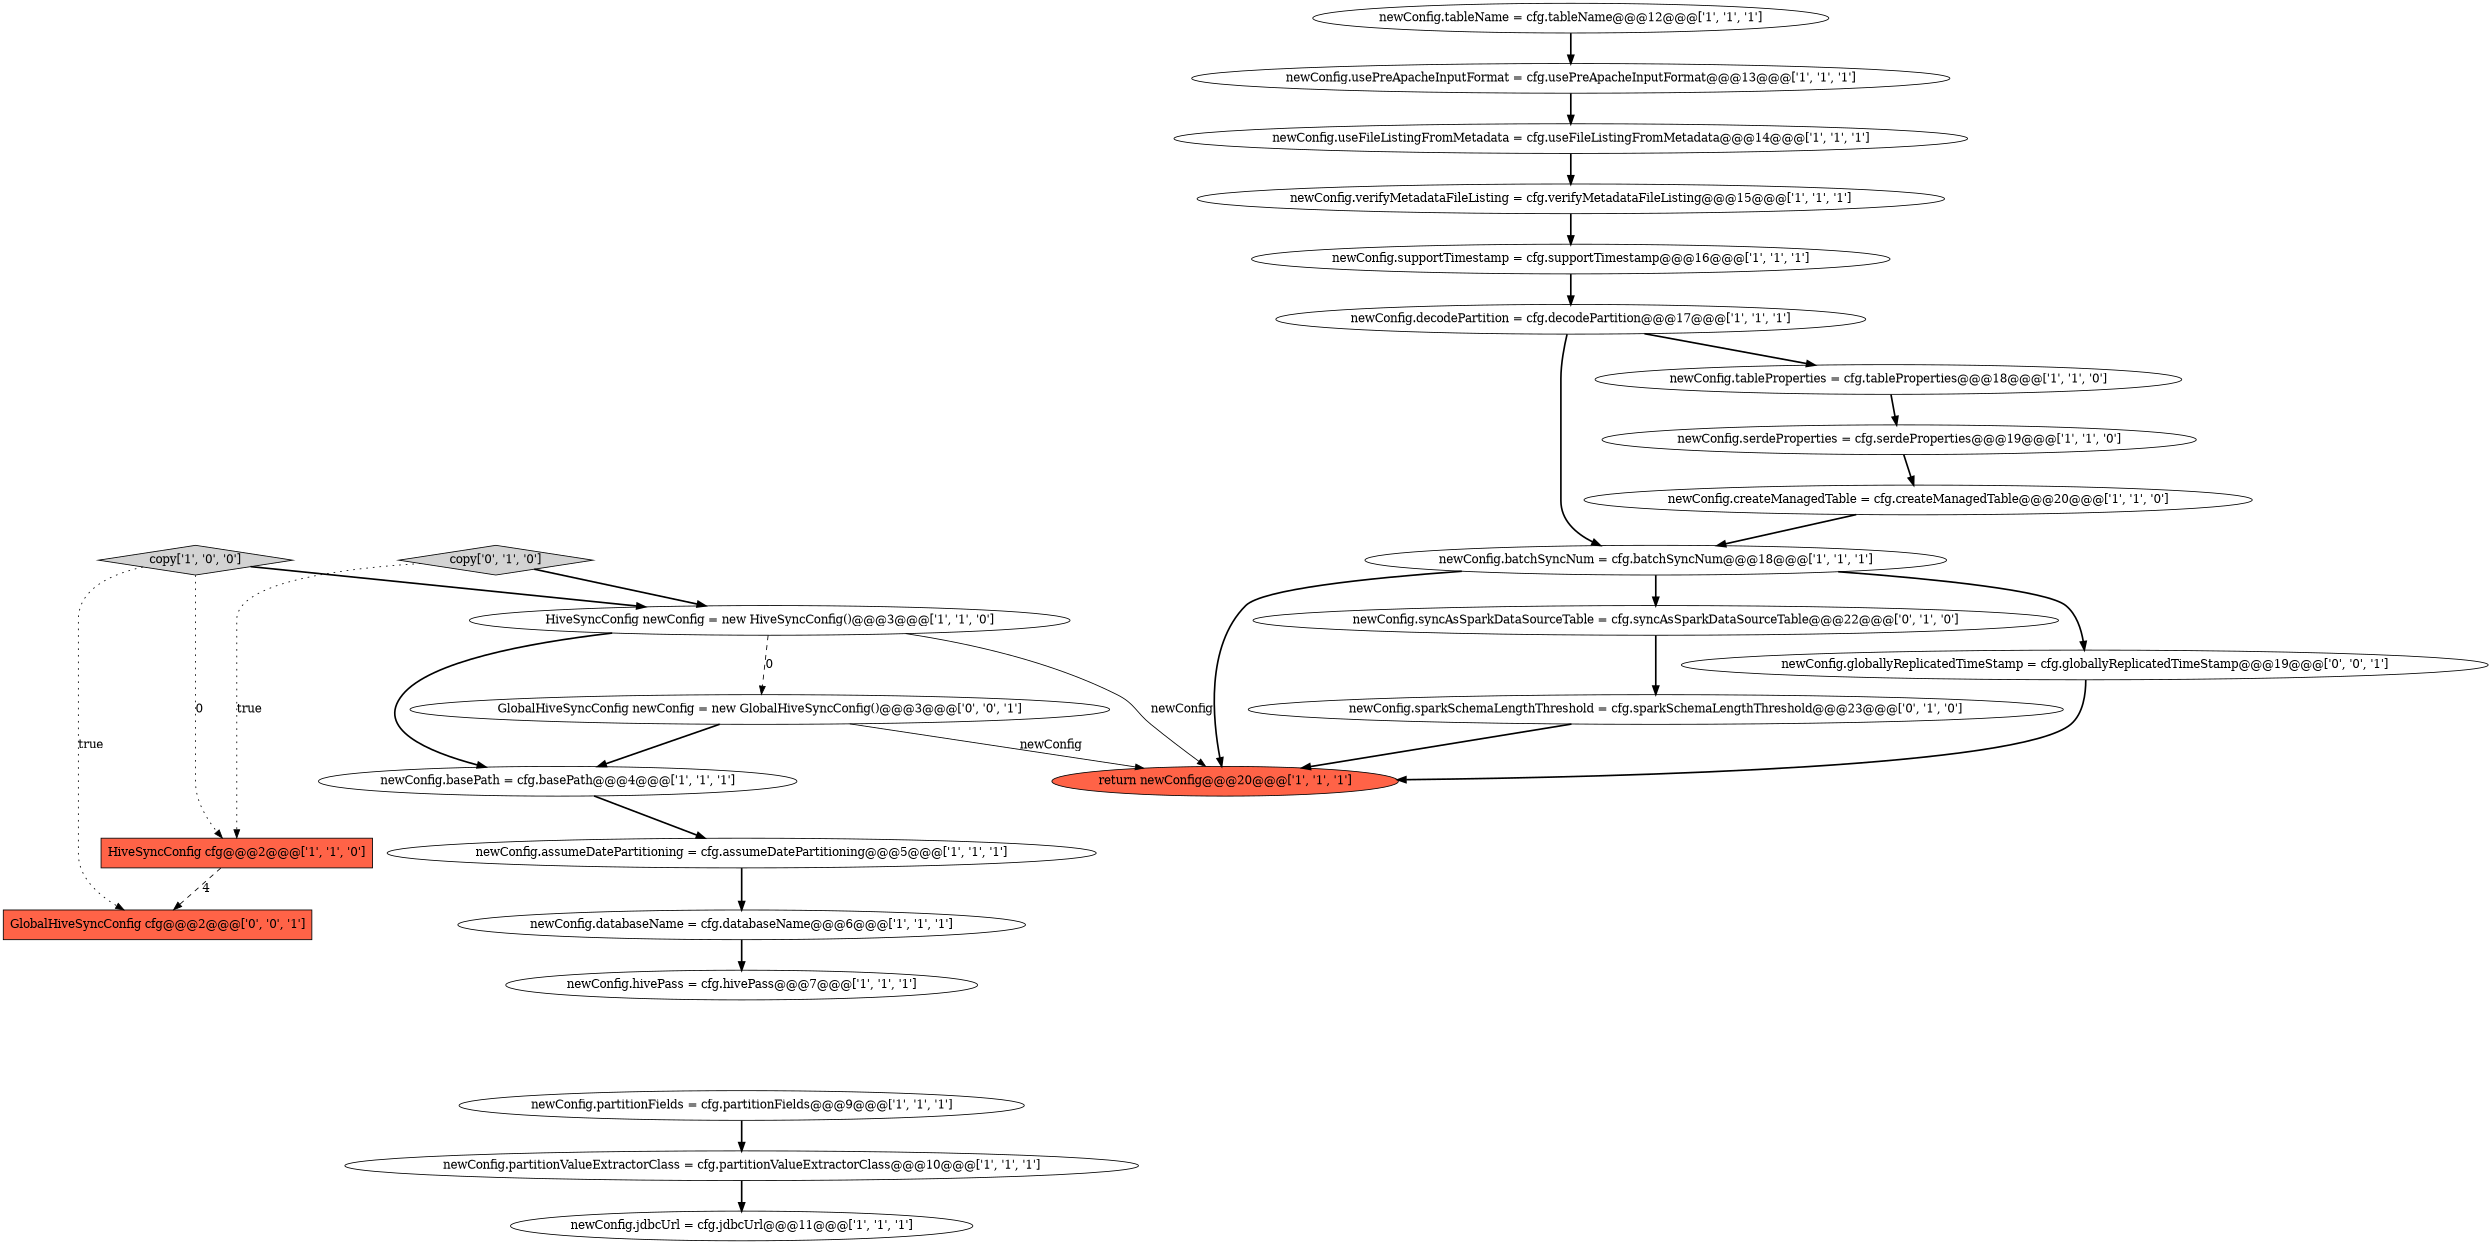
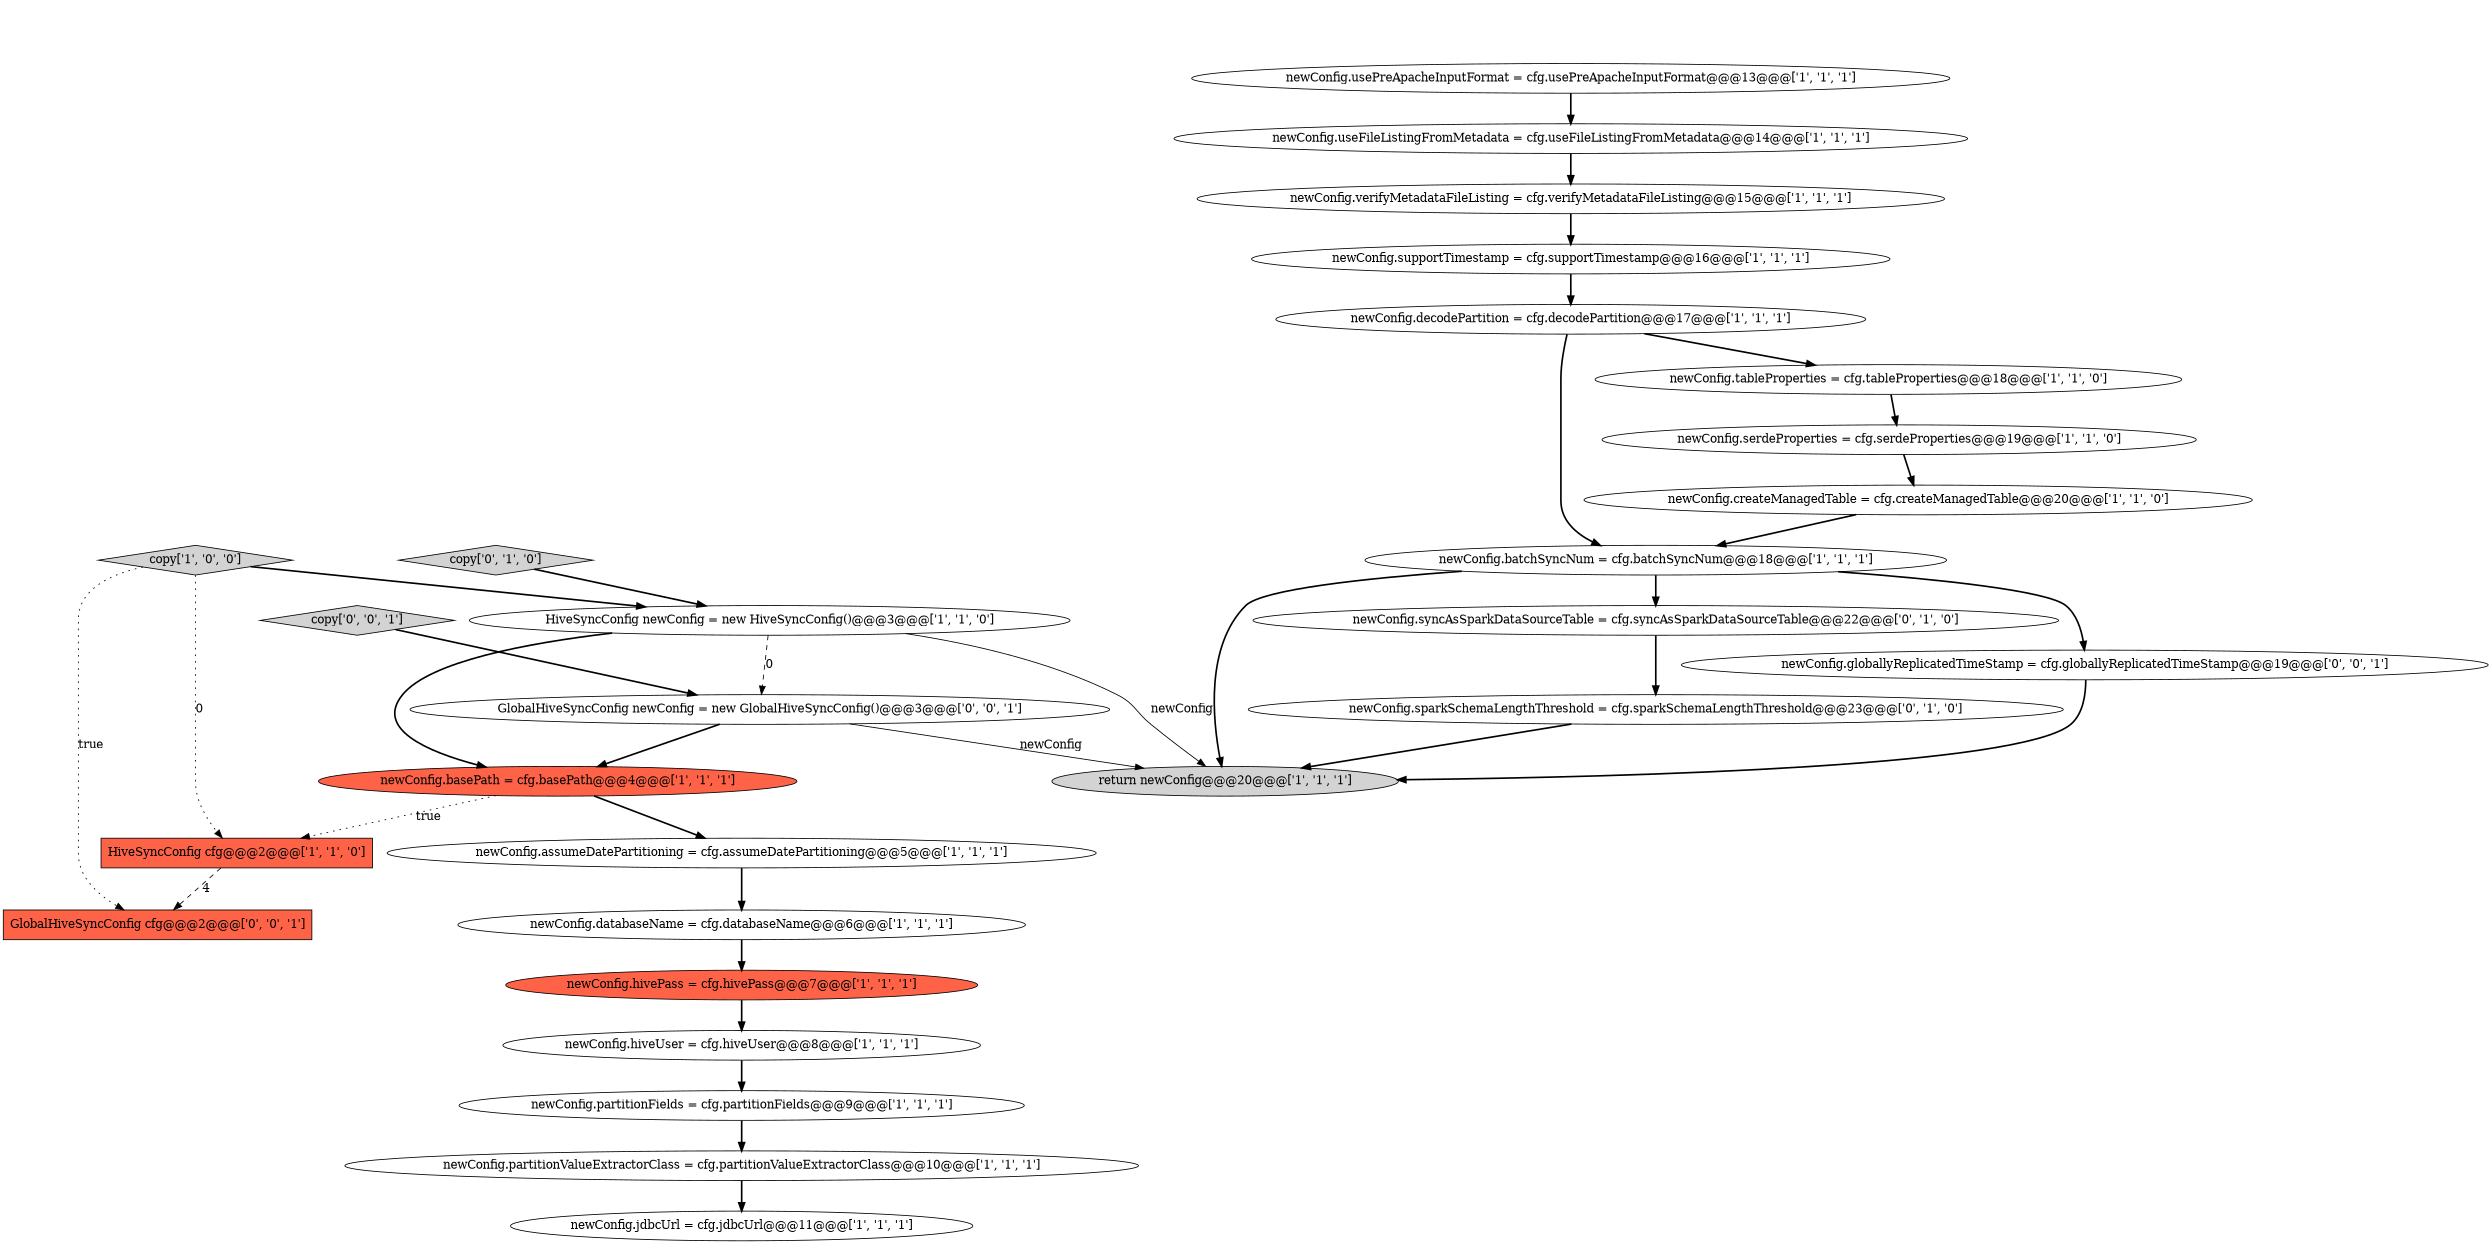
node "newConfig.tableName = cfg.tableName@@@12@@@['1', '1', '1']": removed
node "copy['0', '0', '1']": added
edge "copy['0', '1', '0']" -> "HiveSyncConfig cfg@@@2@@@['1', '1', '0']": now "newConfig.basePath = cfg.basePath@@@4@@@['1', '1', '1']" -> "HiveSyncConfig cfg@@@2@@@['1', '1', '0']"
node "newConfig.basePath = cfg.basePath@@@4@@@['1', '1', '1']": fillcolor white -> tomato
node "return newConfig@@@20@@@['1', '1', '1']": fillcolor tomato -> lightgray
node "newConfig.hivePass = cfg.hivePass@@@7@@@['1', '1', '1']": fillcolor white -> tomato
node "newConfig.hiveUser = cfg.hiveUser@@@8@@@['1', '1', '1']": added
